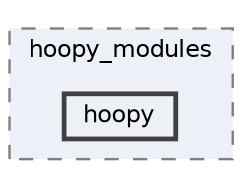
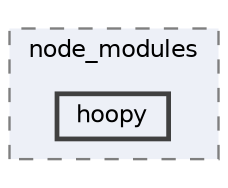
cluster "hoopy_modules": label "hoopy_modules" -> "node_modules"
